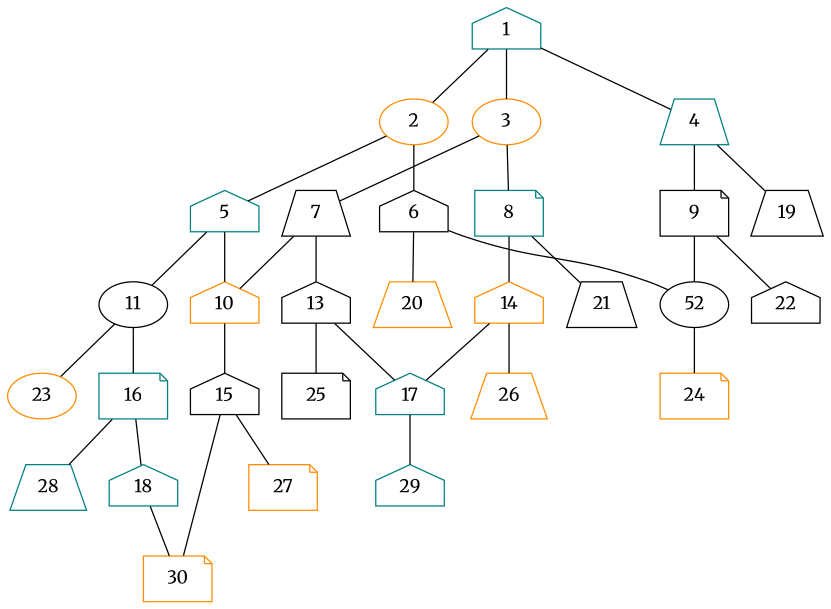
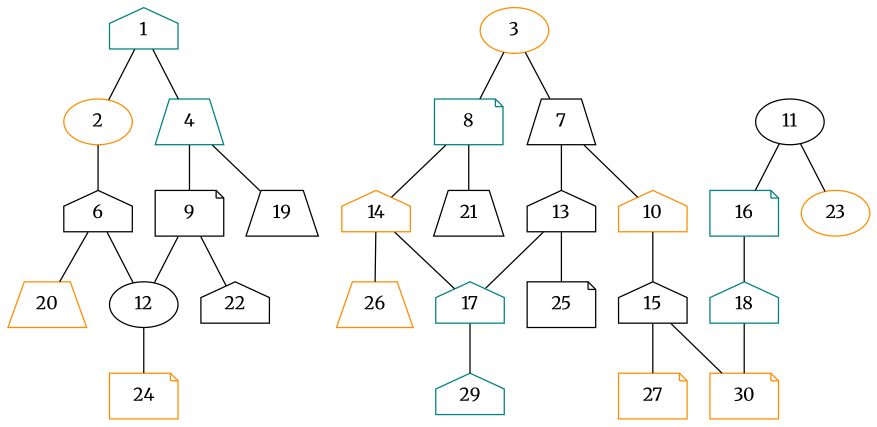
edge "1" -- "3": removed
node "5": removed
node "52": label "52" -> "12"
node "28": removed
